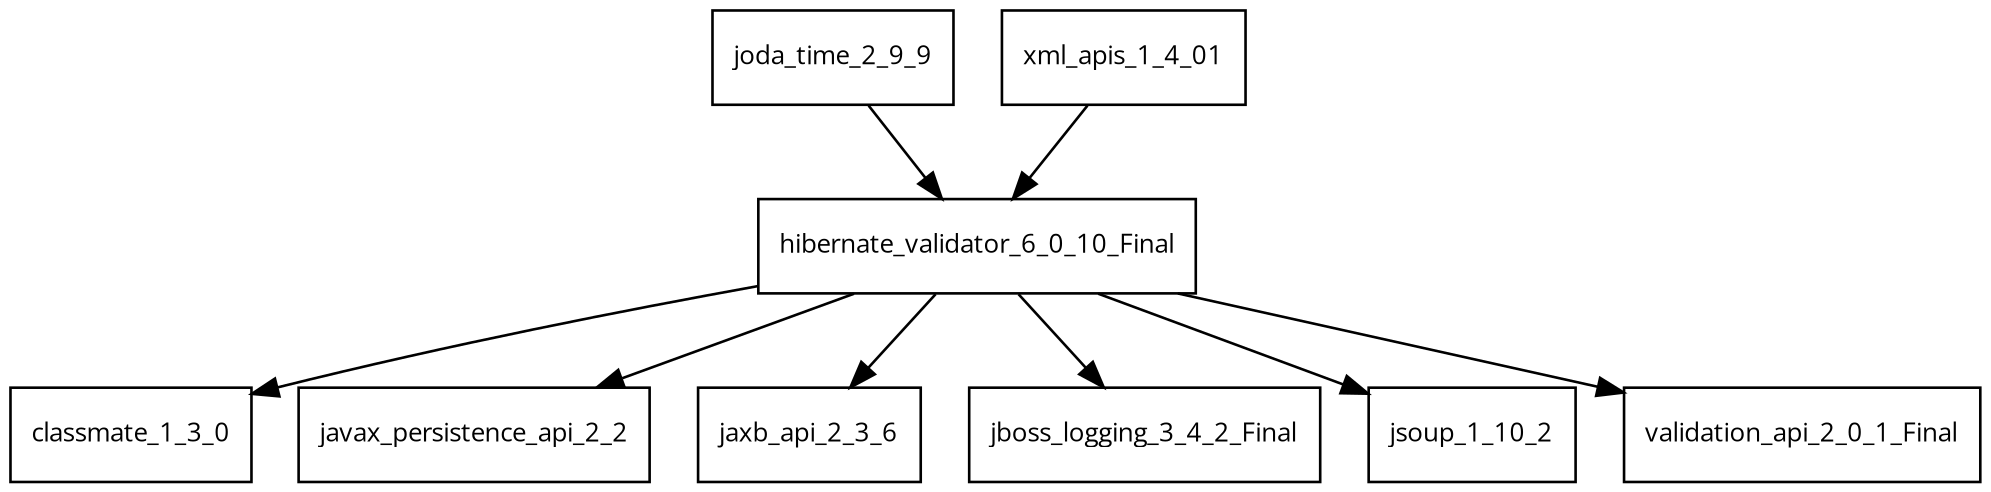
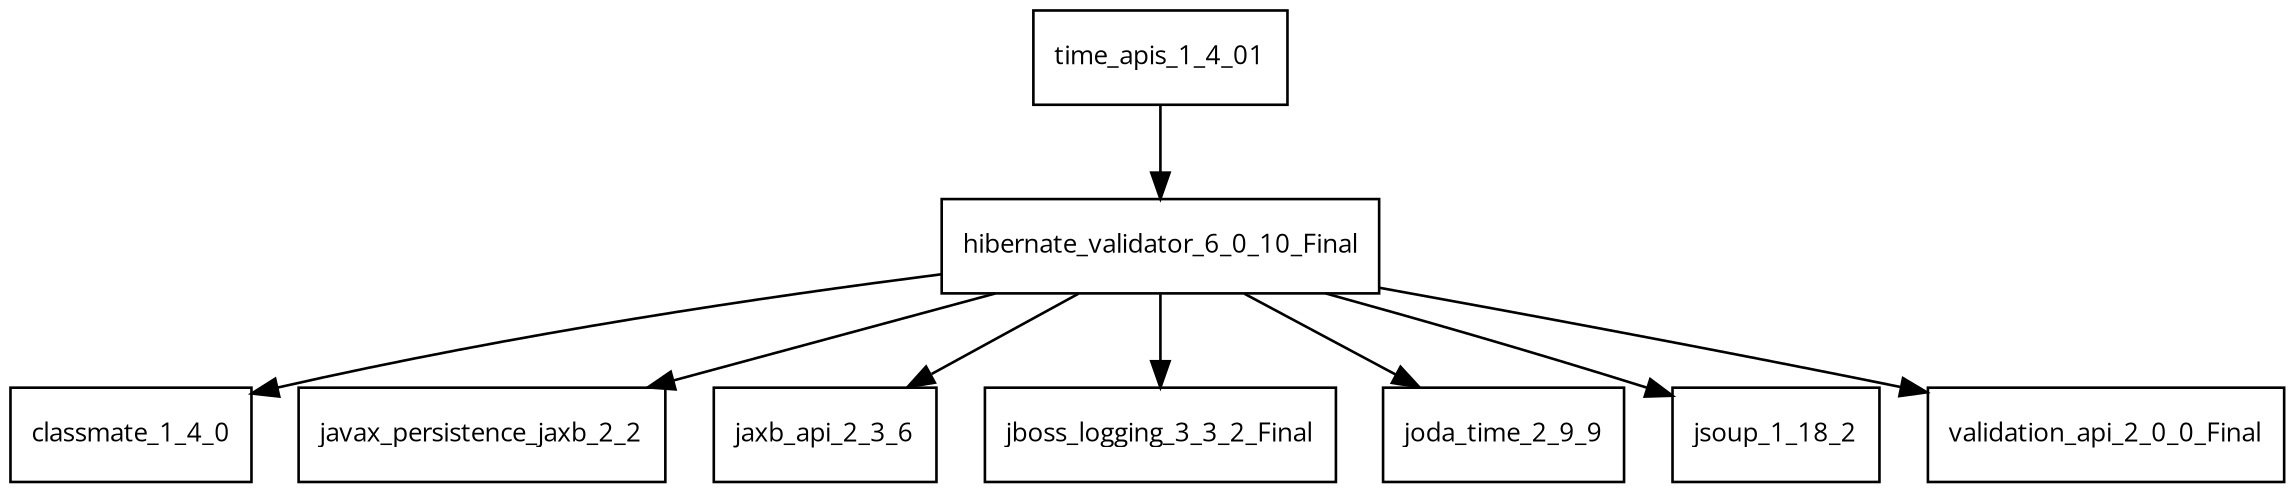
node "xml_apis_1_4_01": label "xml_apis_1_4_01" -> "time_apis_1_4_01"
edge "joda_time_2_9_9" -> "hibernate_validator_6_0_10_Final": reversed
node "classmate_1_3_0": label "classmate_1_3_0" -> "classmate_1_4_0"
node "javax_persistence_api_2_2": label "javax_persistence_api_2_2" -> "javax_persistence_jaxb_2_2"
node "jboss_logging_3_4_2_Final": label "jboss_logging_3_4_2_Final" -> "jboss_logging_3_3_2_Final"
node "jsoup_1_10_2": label "jsoup_1_10_2" -> "jsoup_1_18_2"
node "validation_api_2_0_1_Final": label "validation_api_2_0_1_Final" -> "validation_api_2_0_0_Final"
